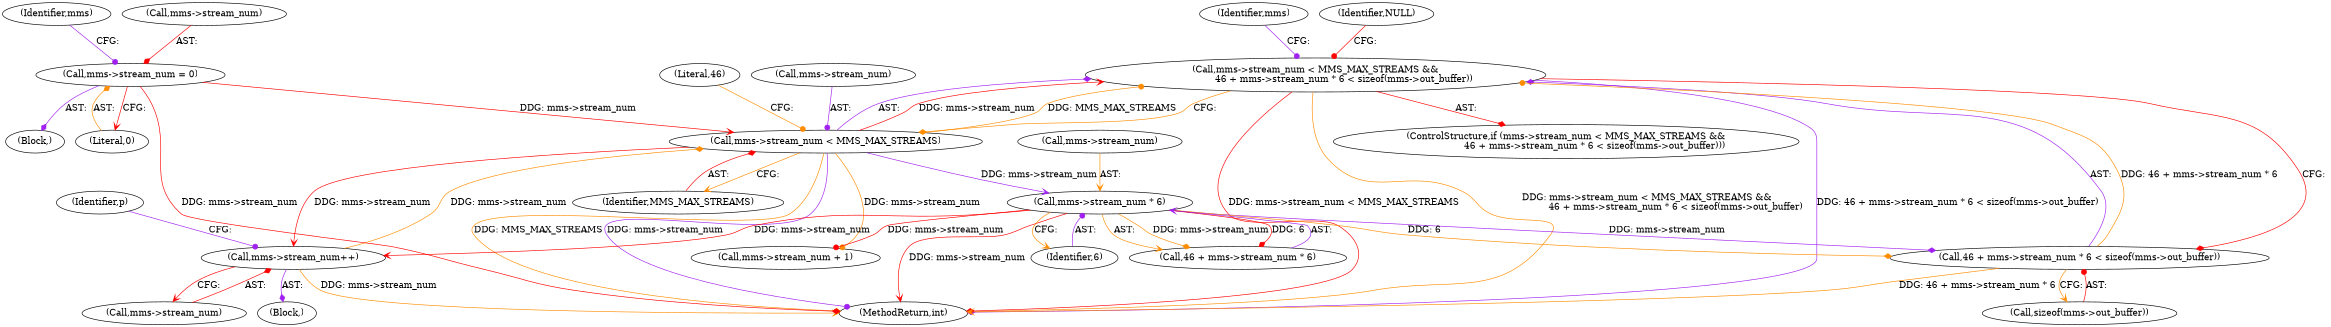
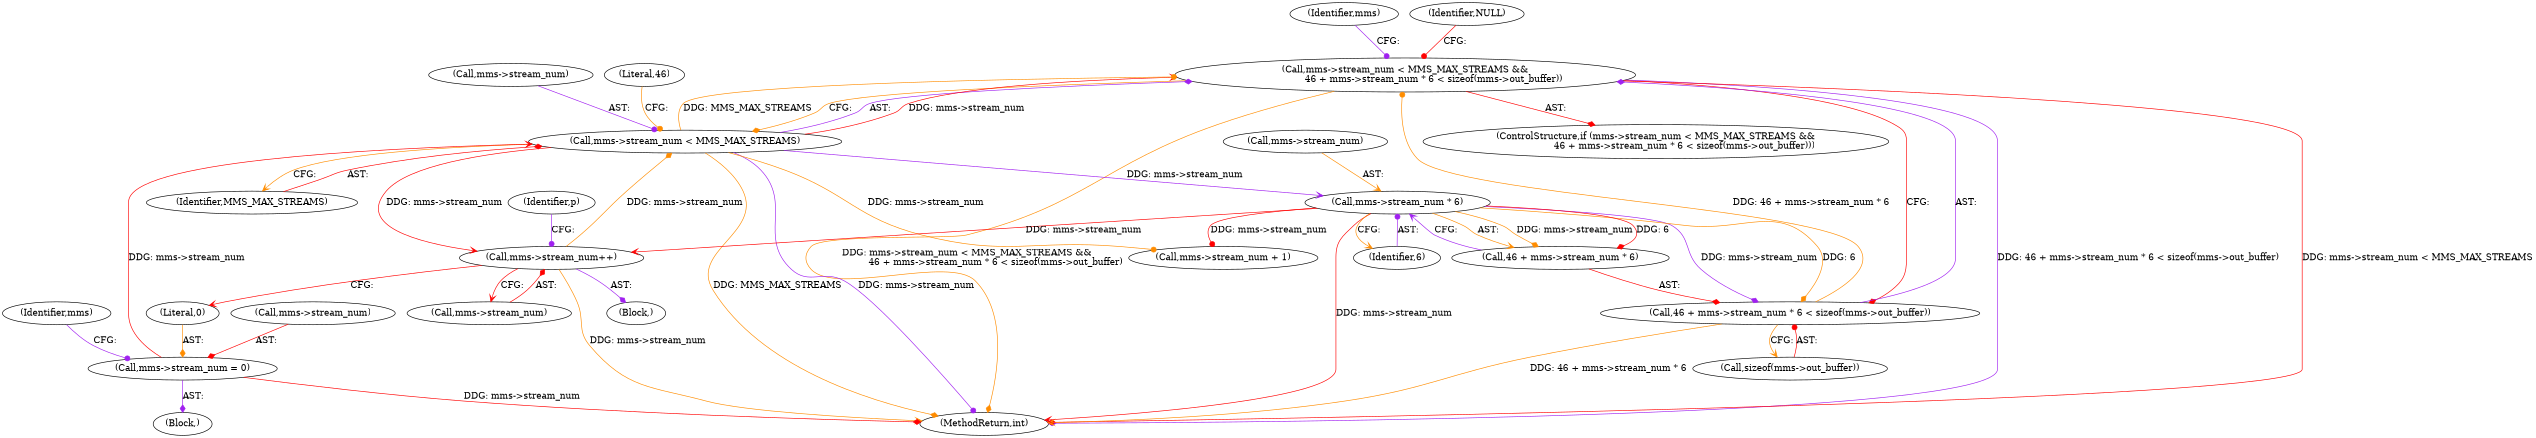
edge "(Call,mms->stream_num = 0)" -> "(Literal,0)": now "(Call,mms->stream_num++)" -> "(Literal,0)"
edge "(Call,46 + mms->stream_num * 6)" -> "(Call,mms->stream_num * 6)": label "AST: " -> "CFG: "
edge "(Call,46 + mms->stream_num * 6)" -> "(Call,46 + mms->stream_num * 6 < sizeof(mms->out_buffer))": added, label "AST:"
